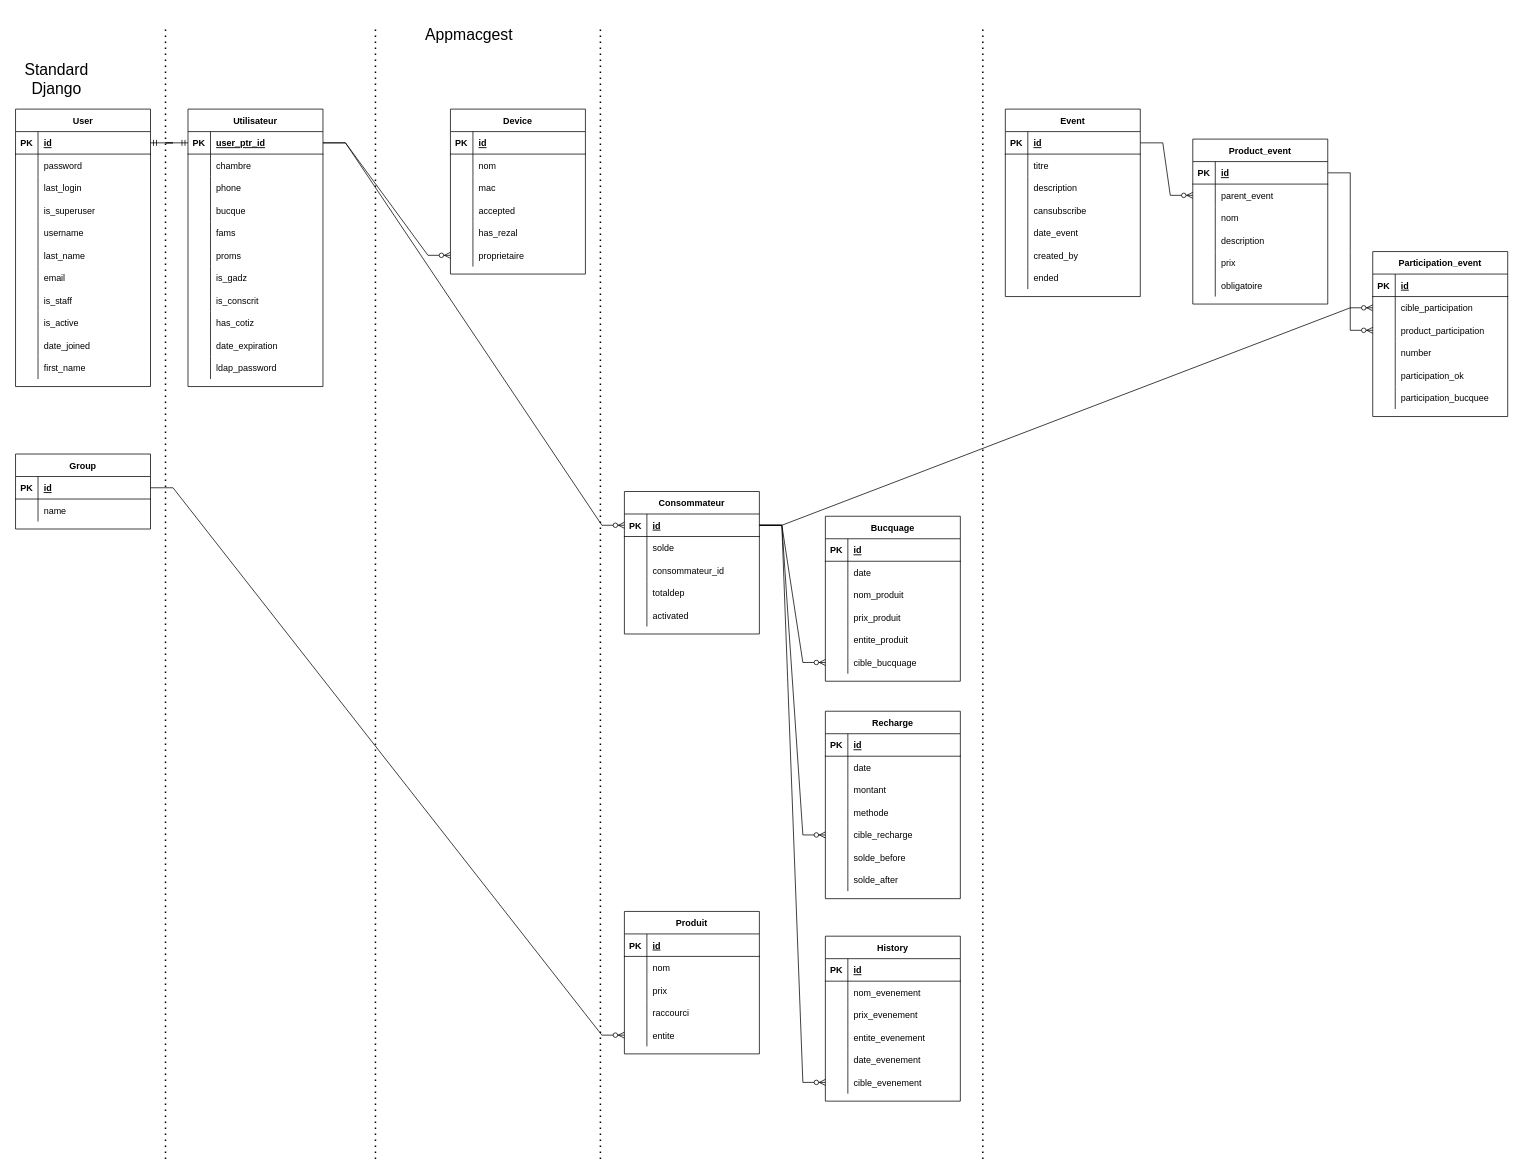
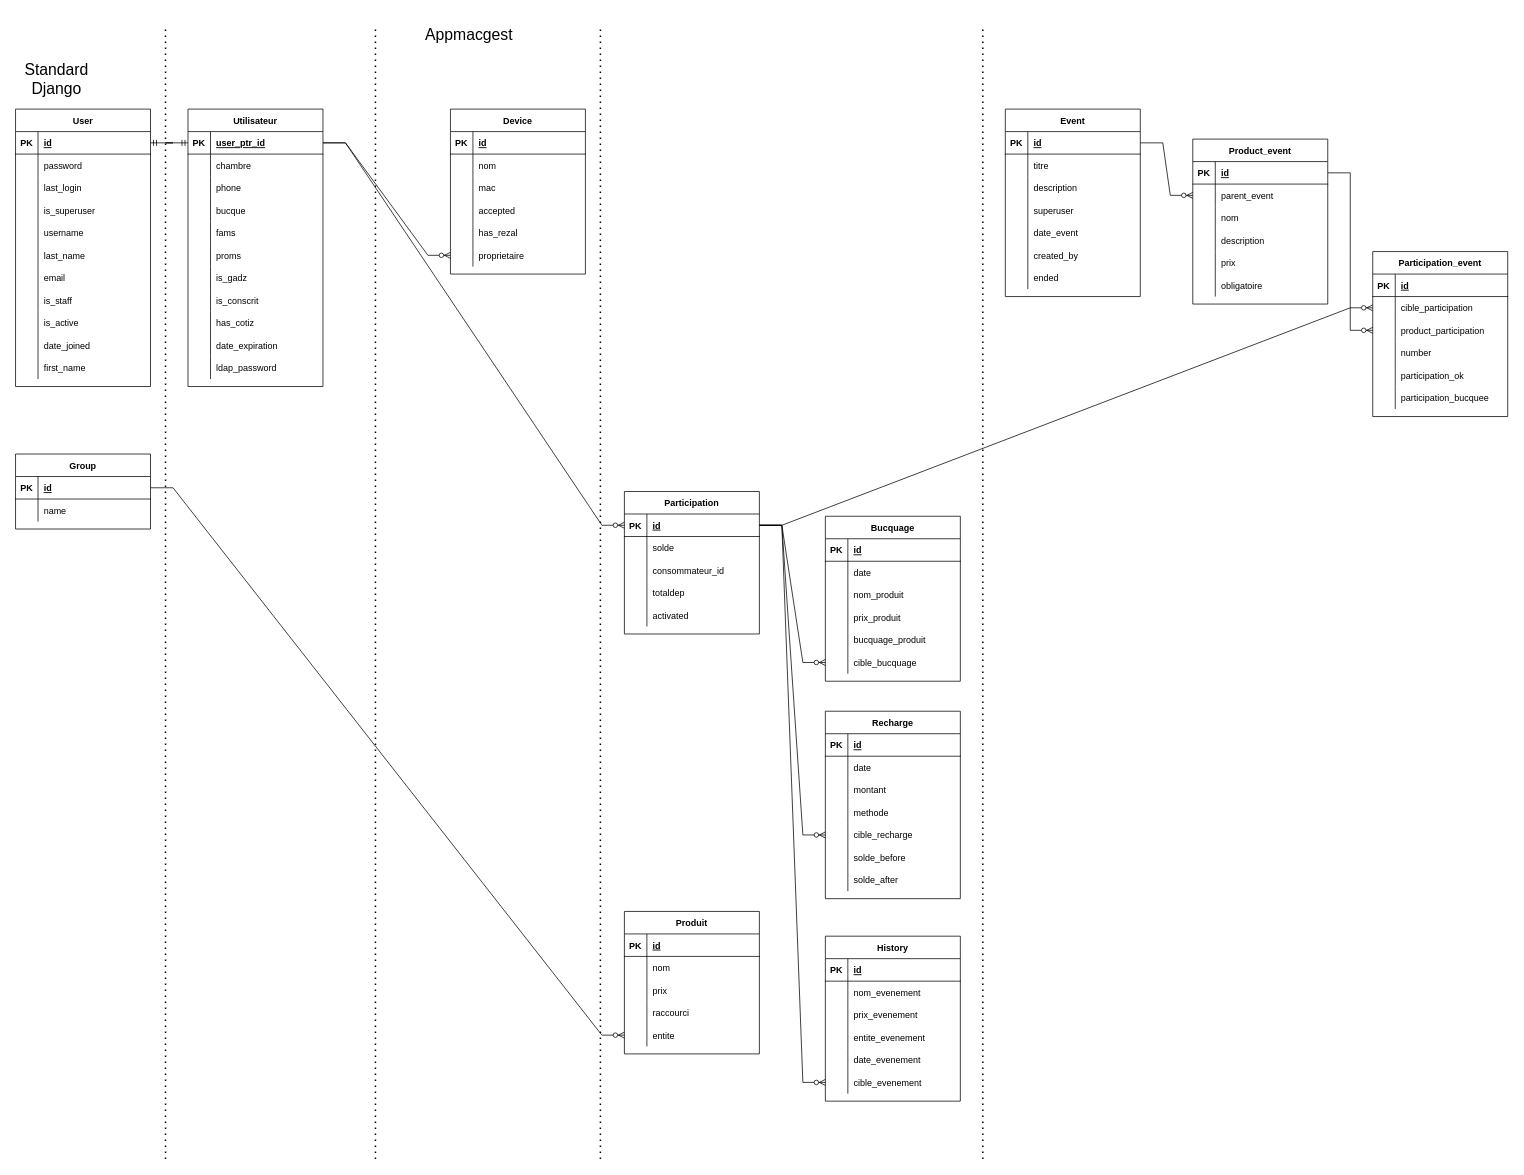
node "cansubscribe": label "cansubscribe" -> "superuser"
node "Consommateur": label "Consommateur" -> "Participation"
node "entite_produit": label "entite_produit" -> "bucquage_produit"
